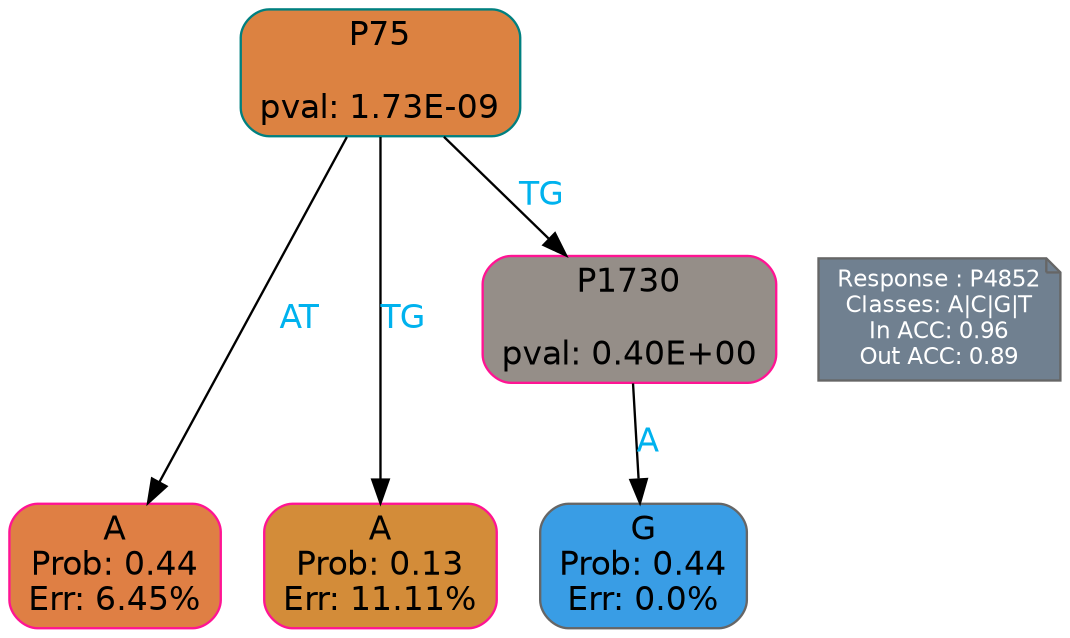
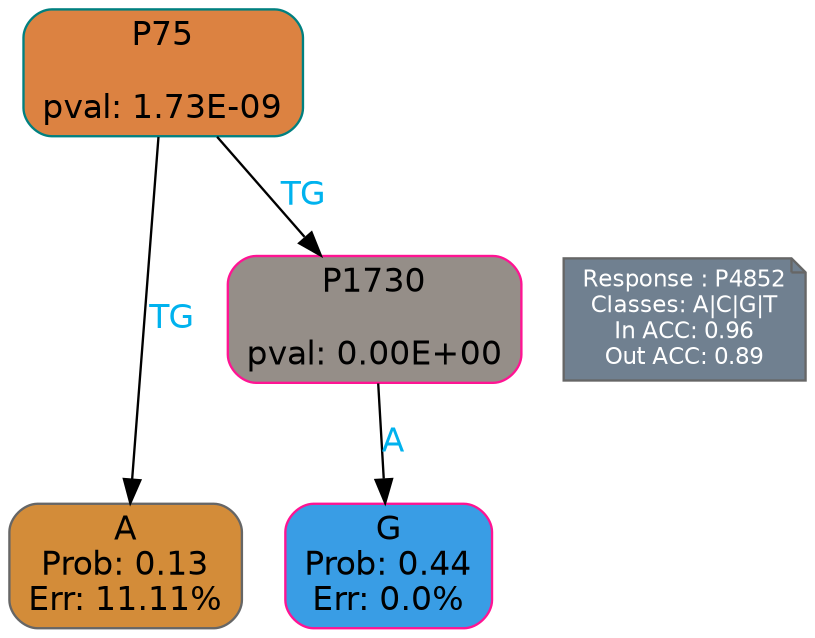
node "P1730 pval: 0.40E+00": label "P1730 pval: 0.40E+00" -> "P1730 pval: 0.00E+00"
node "A Prob: 0.44 Err: 6.45%": removed
node "A Prob: 0.13 Err: 11.11%": color deeppink -> gray40
node "G Prob: 0.44 Err: 0.0%": color gray40 -> deeppink
